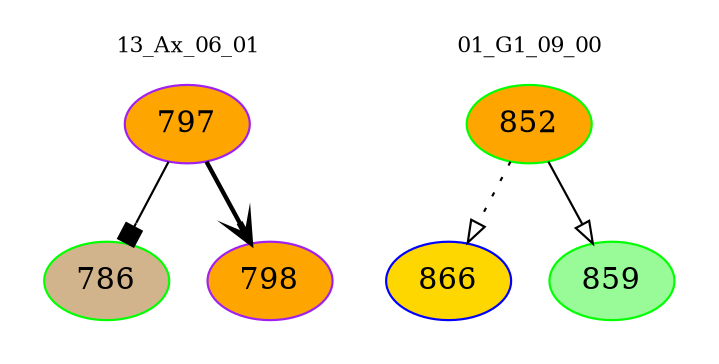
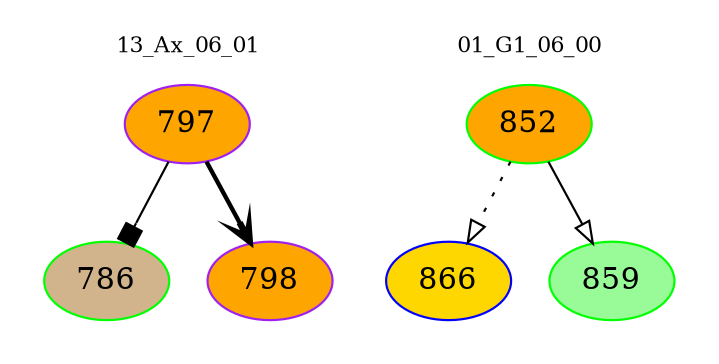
cluster "01_G1_09_00": label "01_G1_09_00" -> "01_G1_06_00"
